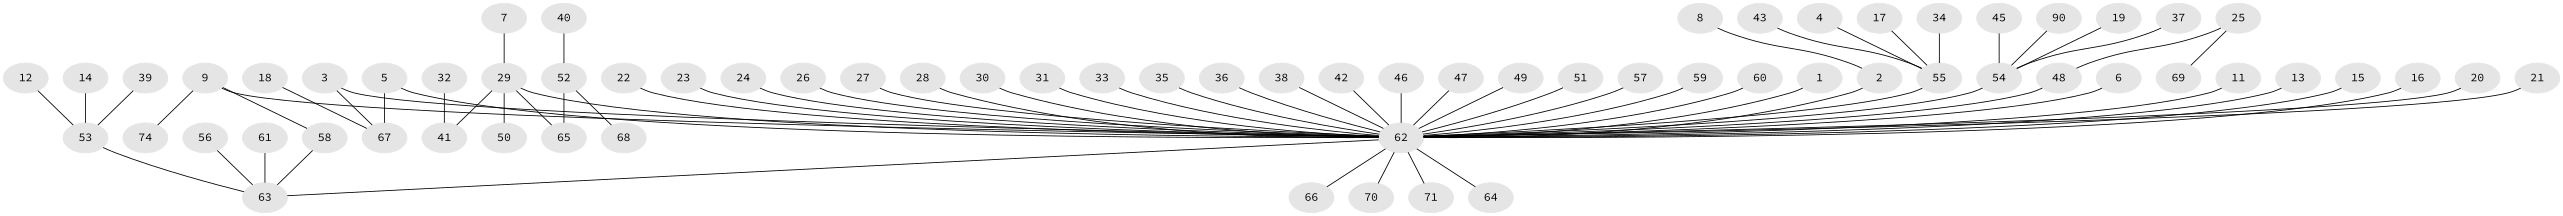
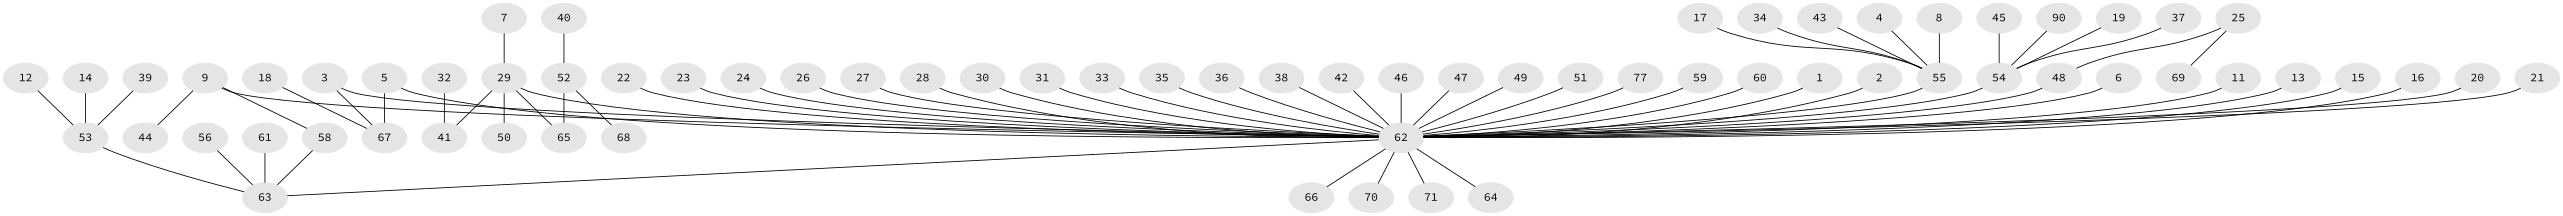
edge "8" -- "2": now "8" -- "55"
node "57": label "57" -> "77"
node "74": label "74" -> "44"
